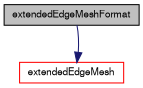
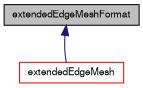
edge "extendedEdgeMeshFormat" -> "extendedEdgeMesh": reversed
